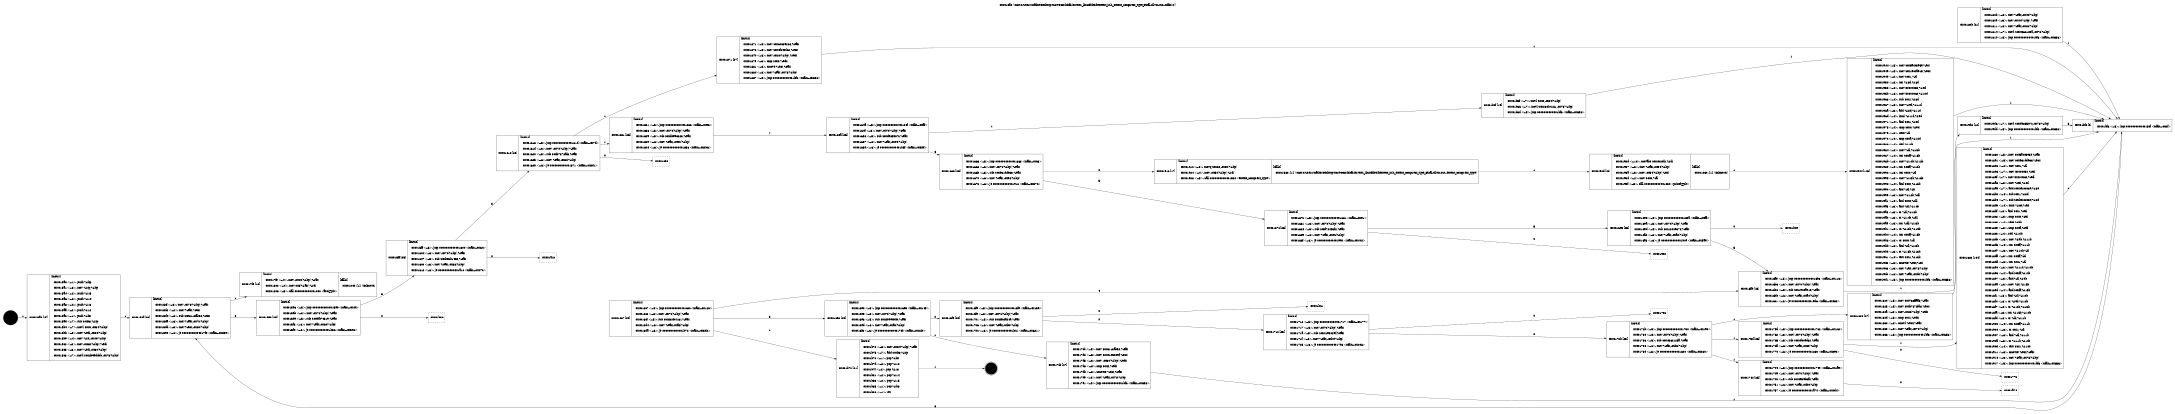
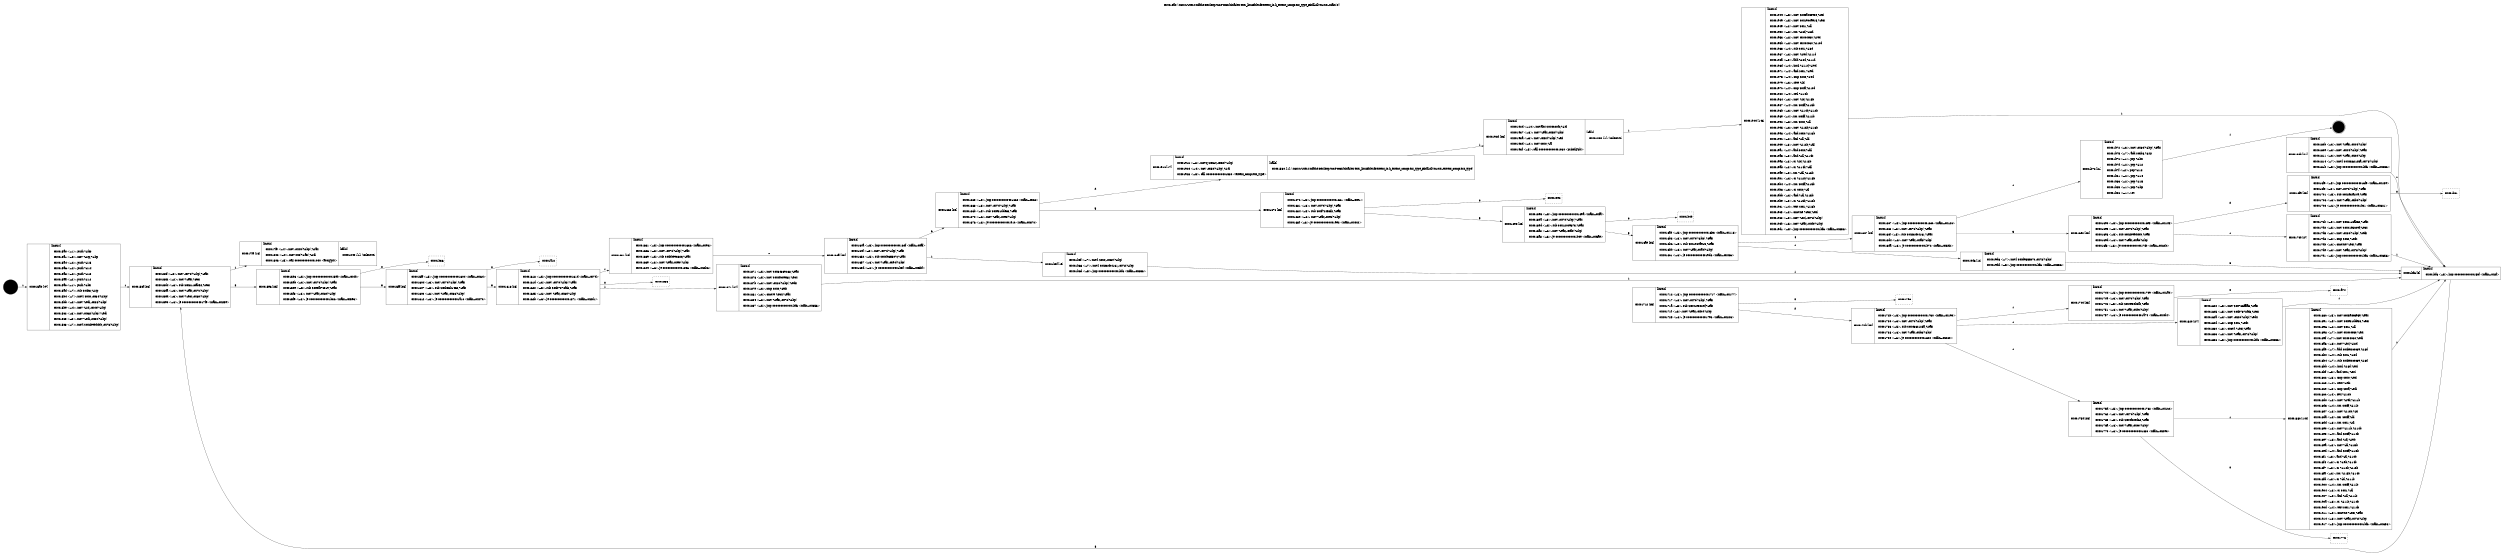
edge "0x4016c7 [25]" -> "0x4016ae [25]": reversed
edge "0x4016f9 [25]" -> "0x401712 [25]": removed, label "2"
